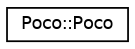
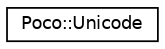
node "Poco::Poco": label "Poco::Poco" -> "Poco::Unicode"
